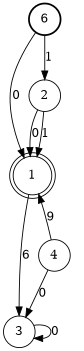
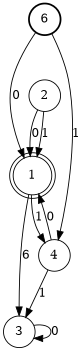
edge "6" -> "2": now "6" -> "4"
edge "1" -> "4": added, label "1"
edge "4" -> "1": label "9" -> "0"
edge "4" -> "3": label "0" -> "1"
